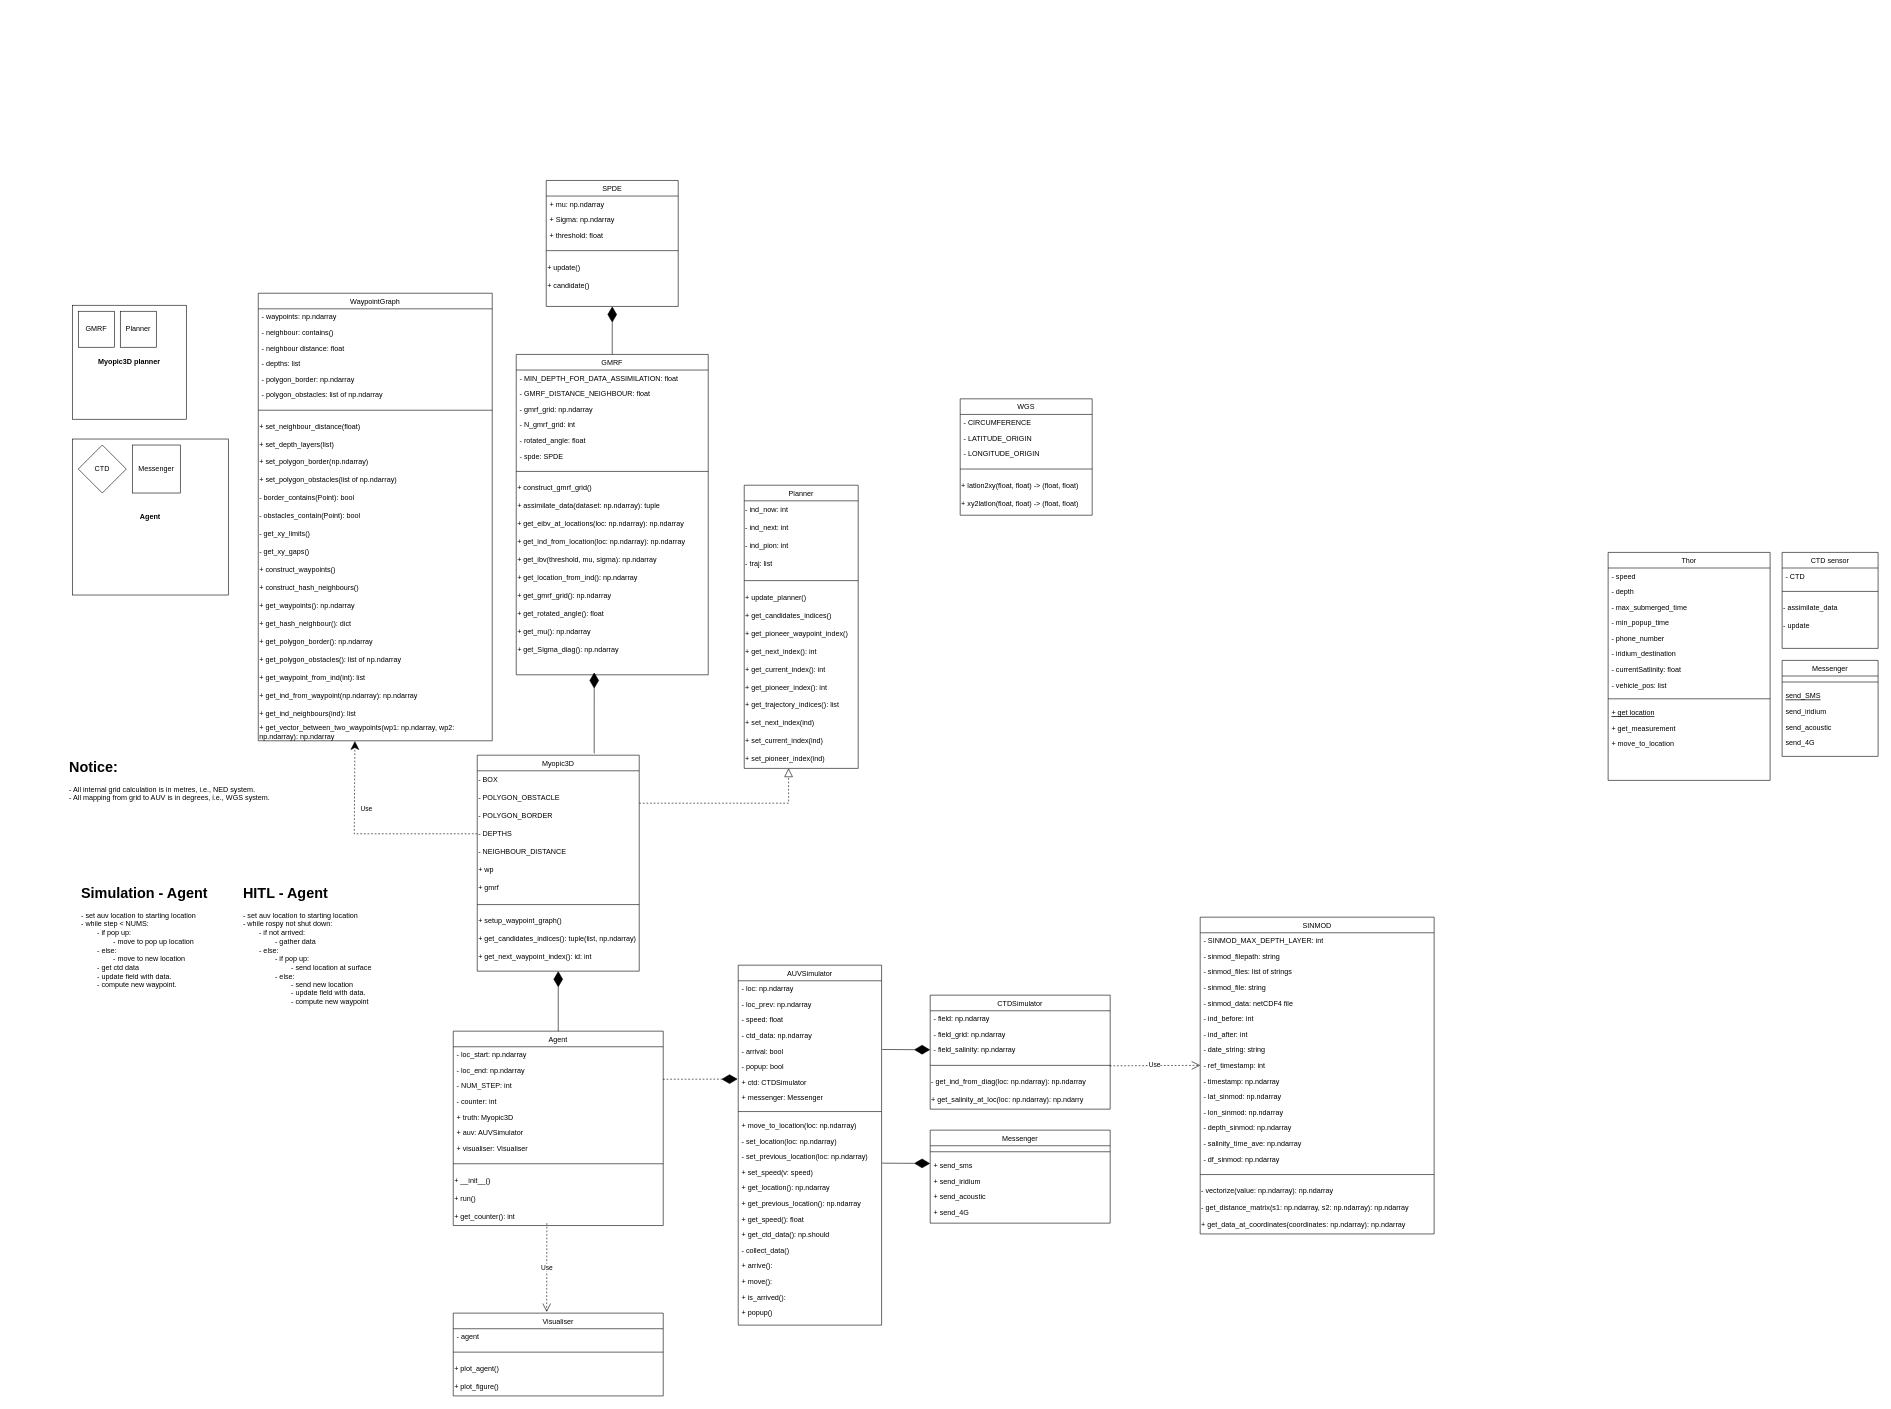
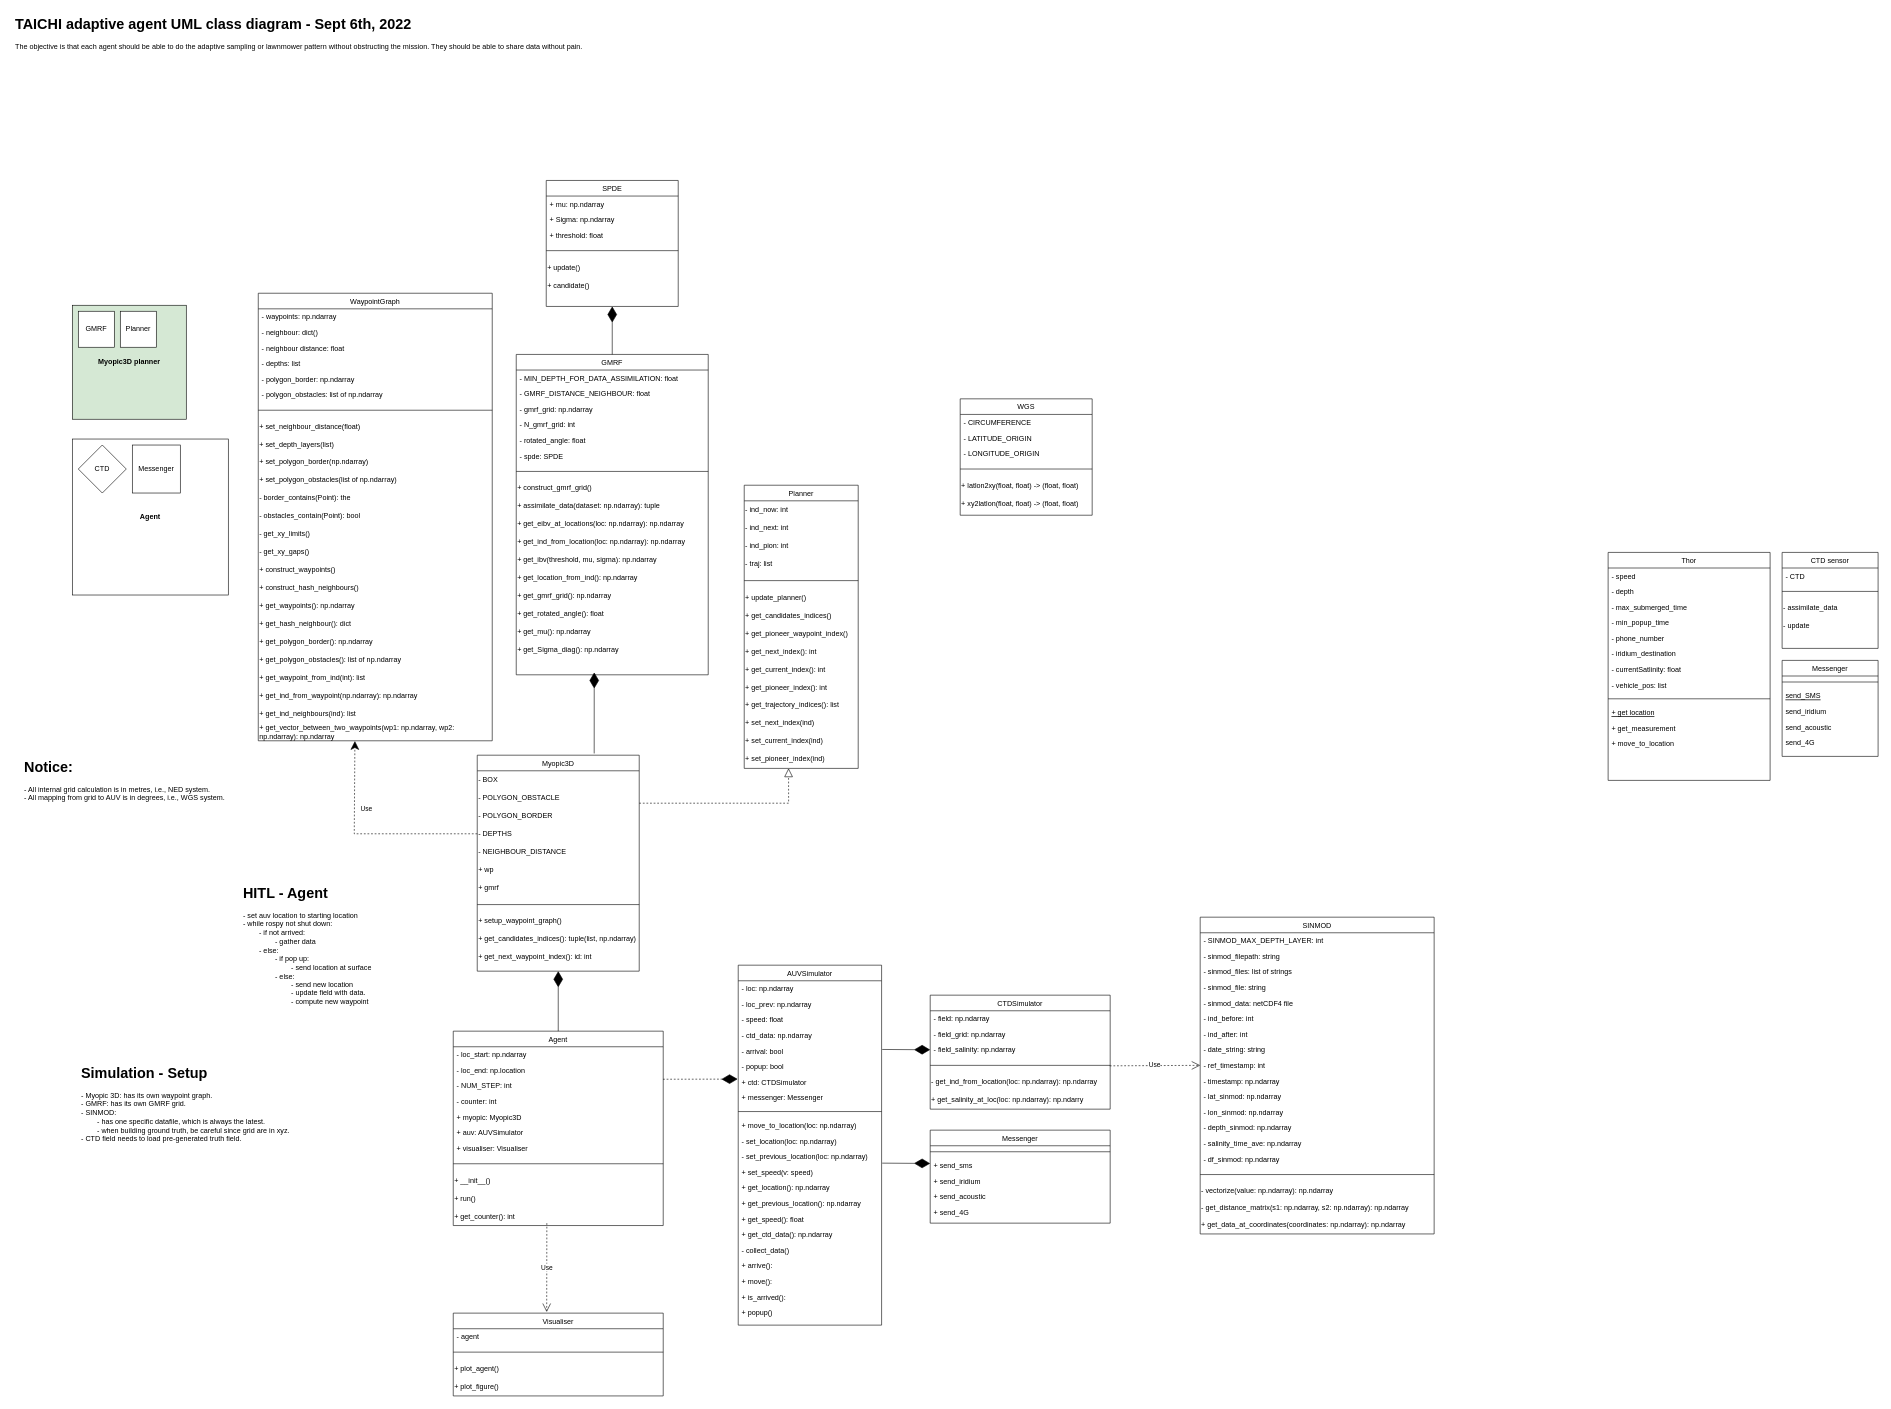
node "TAICHI adaptive agent UML class diagram - Sept 6th, 2022 The objective is that each agent should be able to do the adaptive sampling or lawnmower pattern without obstructing the mission. They should be able to share data without pain.": added
node "- neighbour: contains()": label "- neighbour: contains()" -> "- neighbour: dict()"
node "Myopic3D planner": fillcolor #ffffff -> #d5e8d4
node "- border_contains(Point): bool": label "- border_contains(Point): bool" -> "- border_contains(Point): the"
node "Notice: - All internal grid calculation is in metres, i.e., NED system. - All mapping from grid to AUV is in degrees, i.e., WGS system.": moved (183, 782) -> (138, 782)
node "Simulation - Agent - set auv location to starting location - while step < NUMS: - if pop up: - move to pop up location - else: - move to new location - get ctd data - update field with data. - compute new waypoint.": removed
node "- loc_end: np.ndarray": label "- loc_end: np.ndarray" -> "- loc_end: np.location"
node "- get_ind_from_diag(loc: np.ndarray): np.ndarray": label "- get_ind_from_diag(loc: np.ndarray): np.ndarray" -> "- get_ind_from_location(loc: np.ndarray): np.ndarray"
node "+ truth: Myopic3D": label "+ truth: Myopic3D" -> "+ myopic: Myopic3D"
node "Simulation - Setup - Myopic 3D: has its own waypoint graph. - GMRF: has its own GMRF grid. - SINMOD: - has one specific datafile, which is always the latest. - when building ground truth, be careful since grid are in xyz. - CTD field needs to load pre-generated truth field.": added
node "+ get_ctd_data(): np.should": label "+ get_ctd_data(): np.should" -> "+ get_ctd_data(): np.ndarray"
